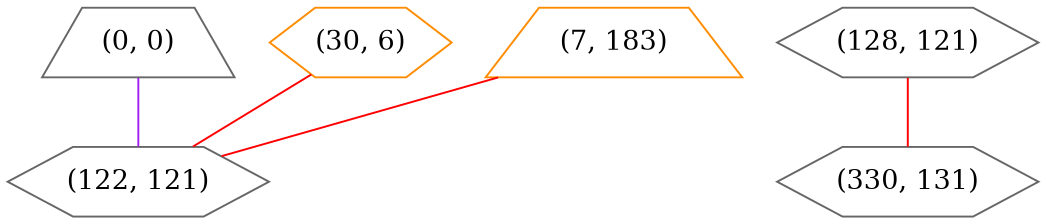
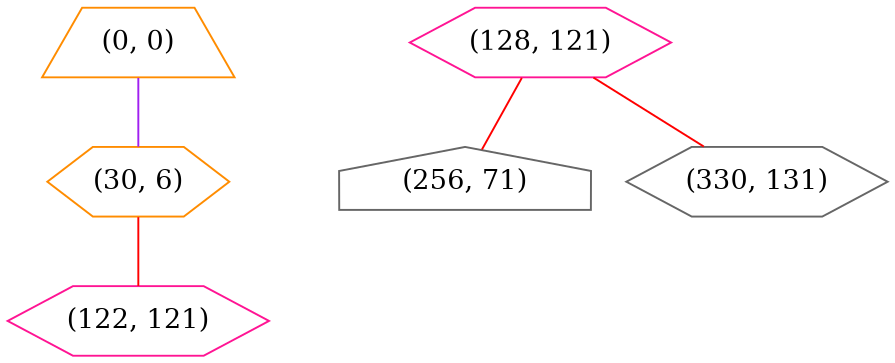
node "(0, 0)": color gray40 -> darkorange
node "(7, 183)": removed
node "(128, 121)": color gray40 -> deeppink
edge "(0, 0)" -- "(122, 121)": now "(0, 0)" -- "(30, 6)"
node "(122, 121)": color gray40 -> deeppink
node "(256, 71)": added
